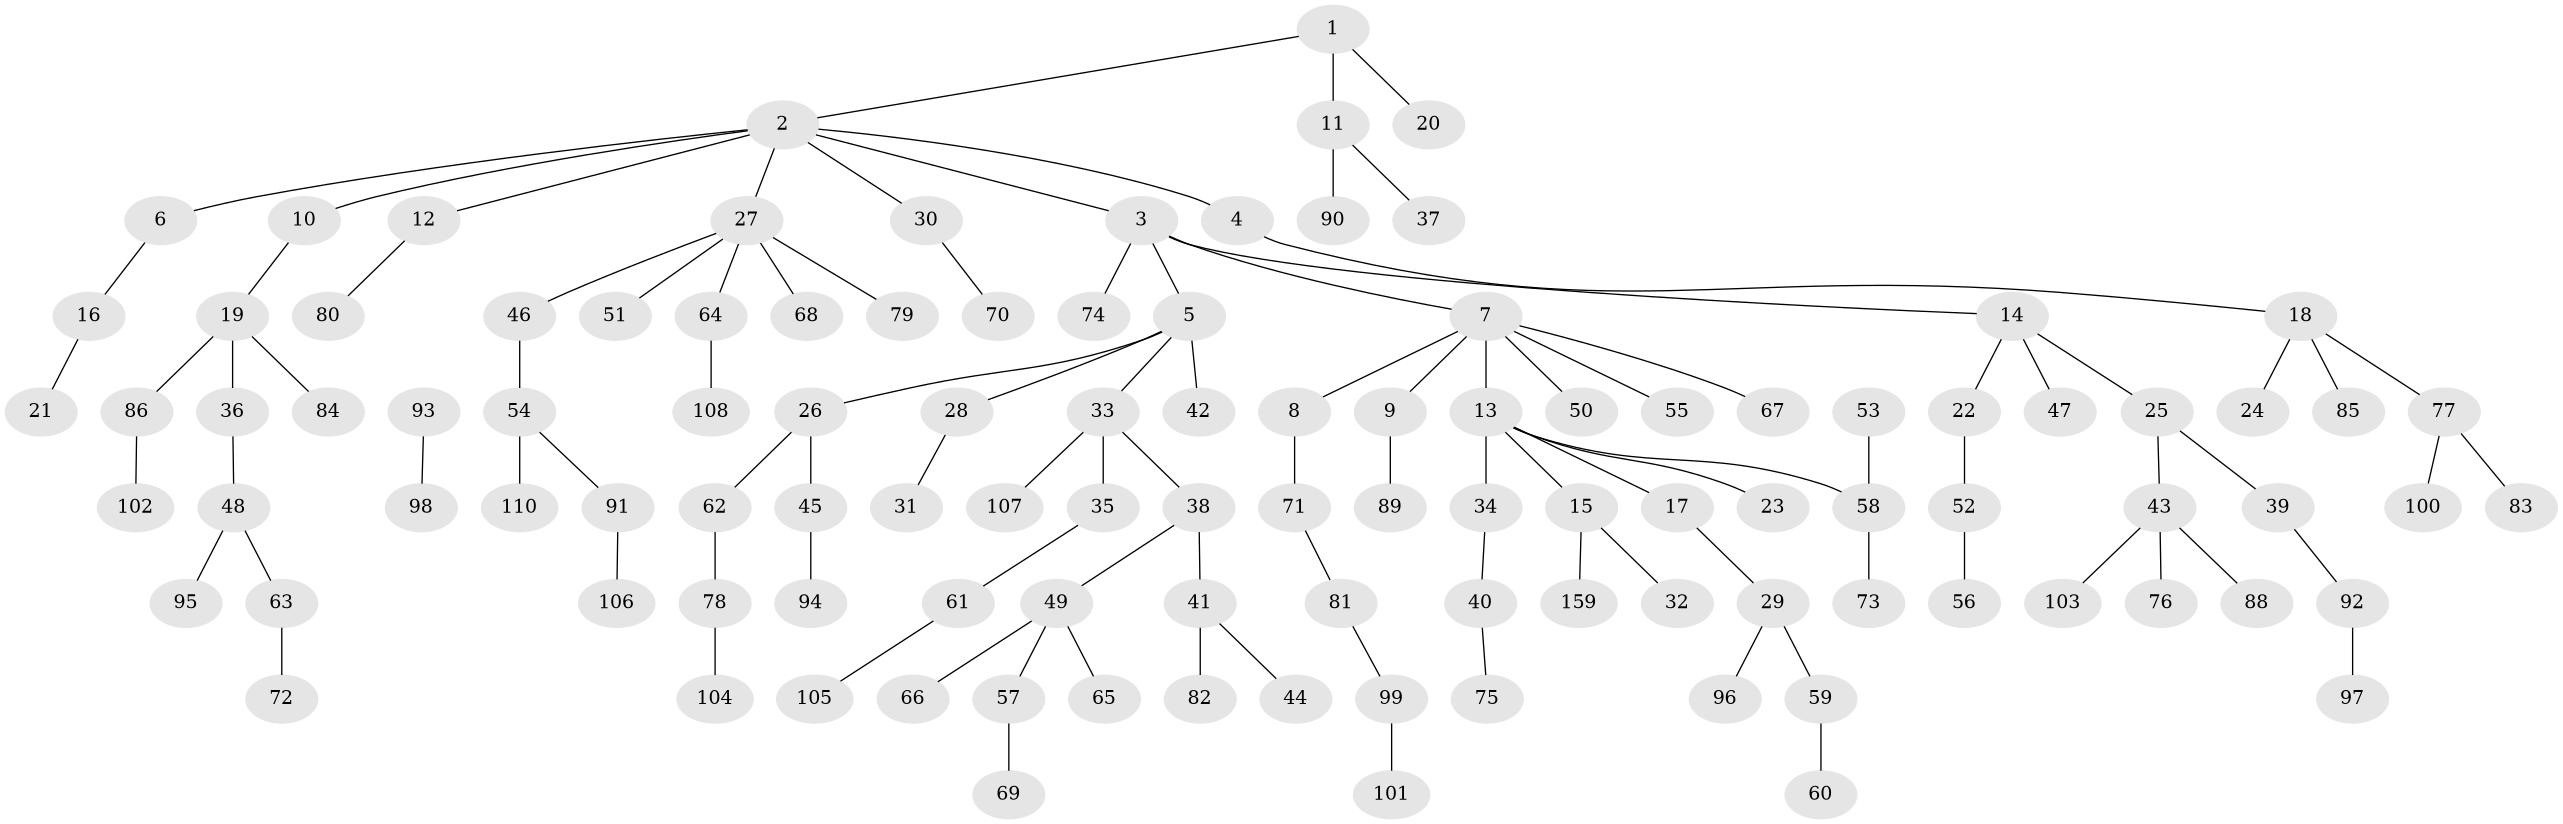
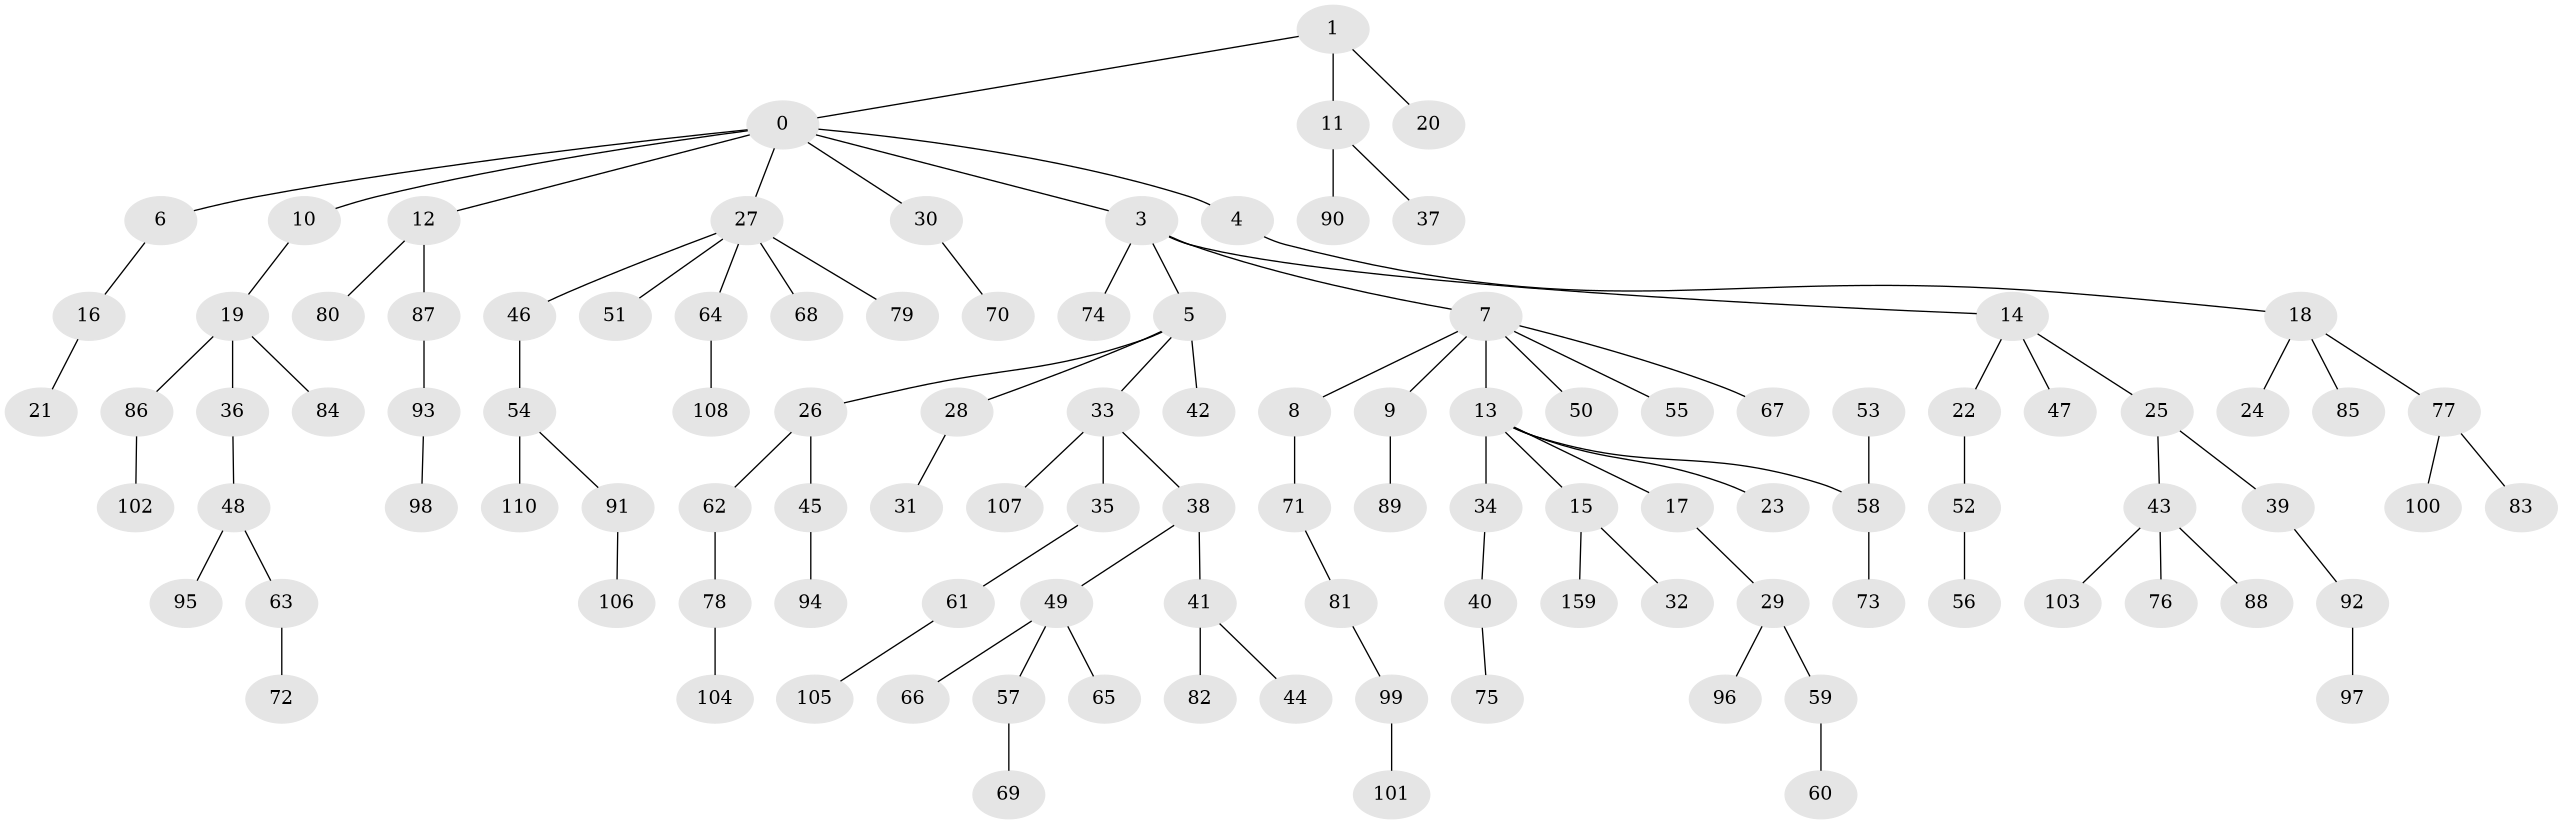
node "2": label "2" -> "0"
node "87": added
